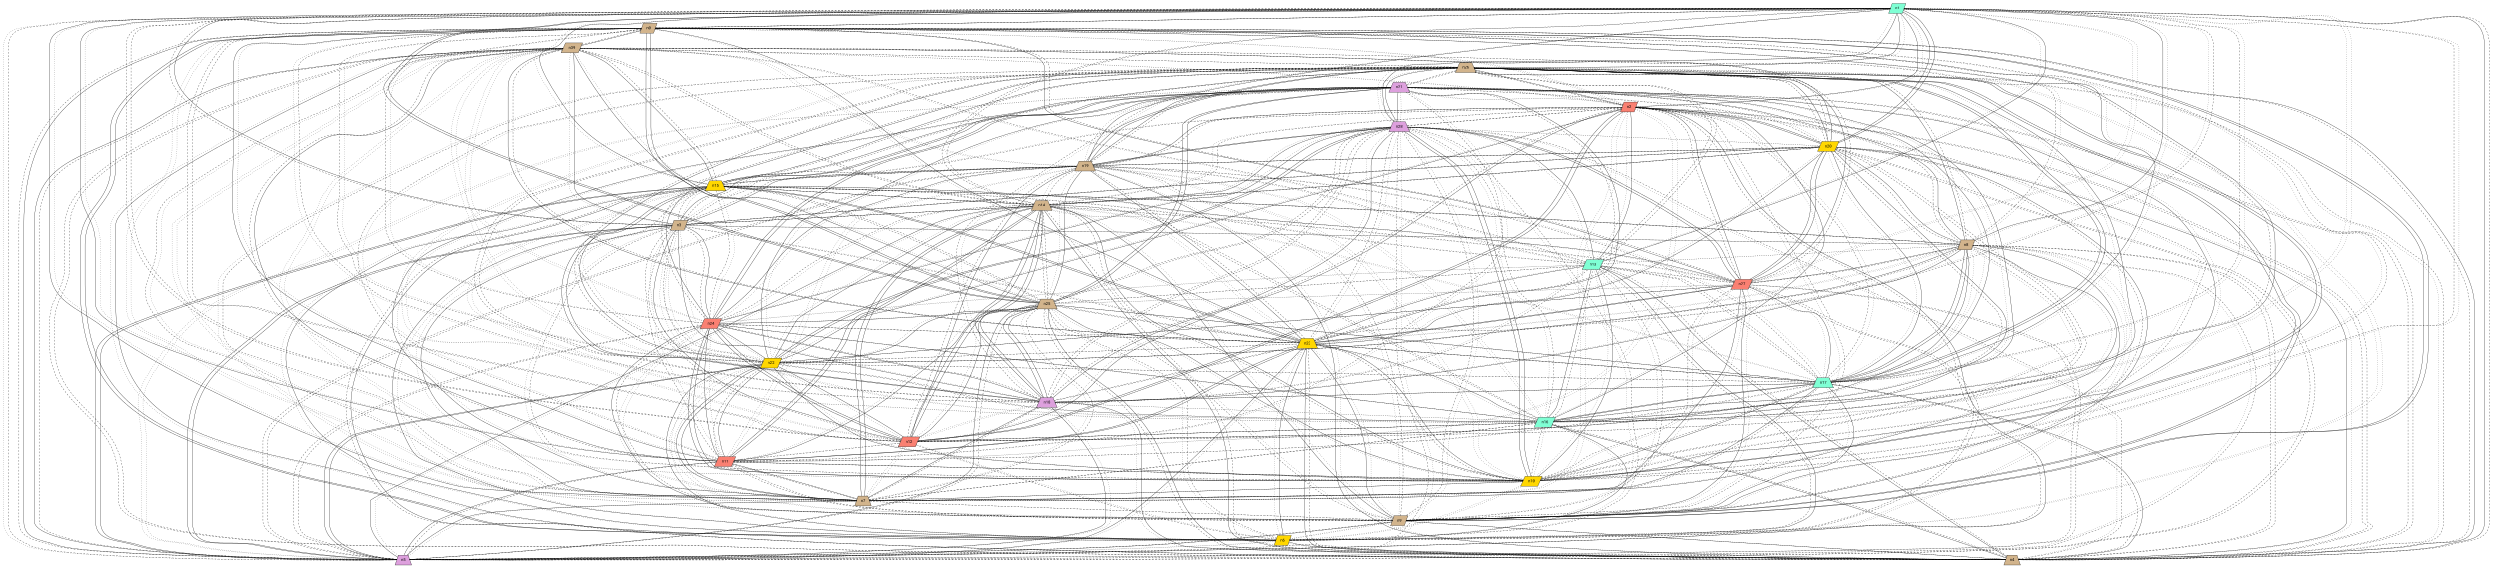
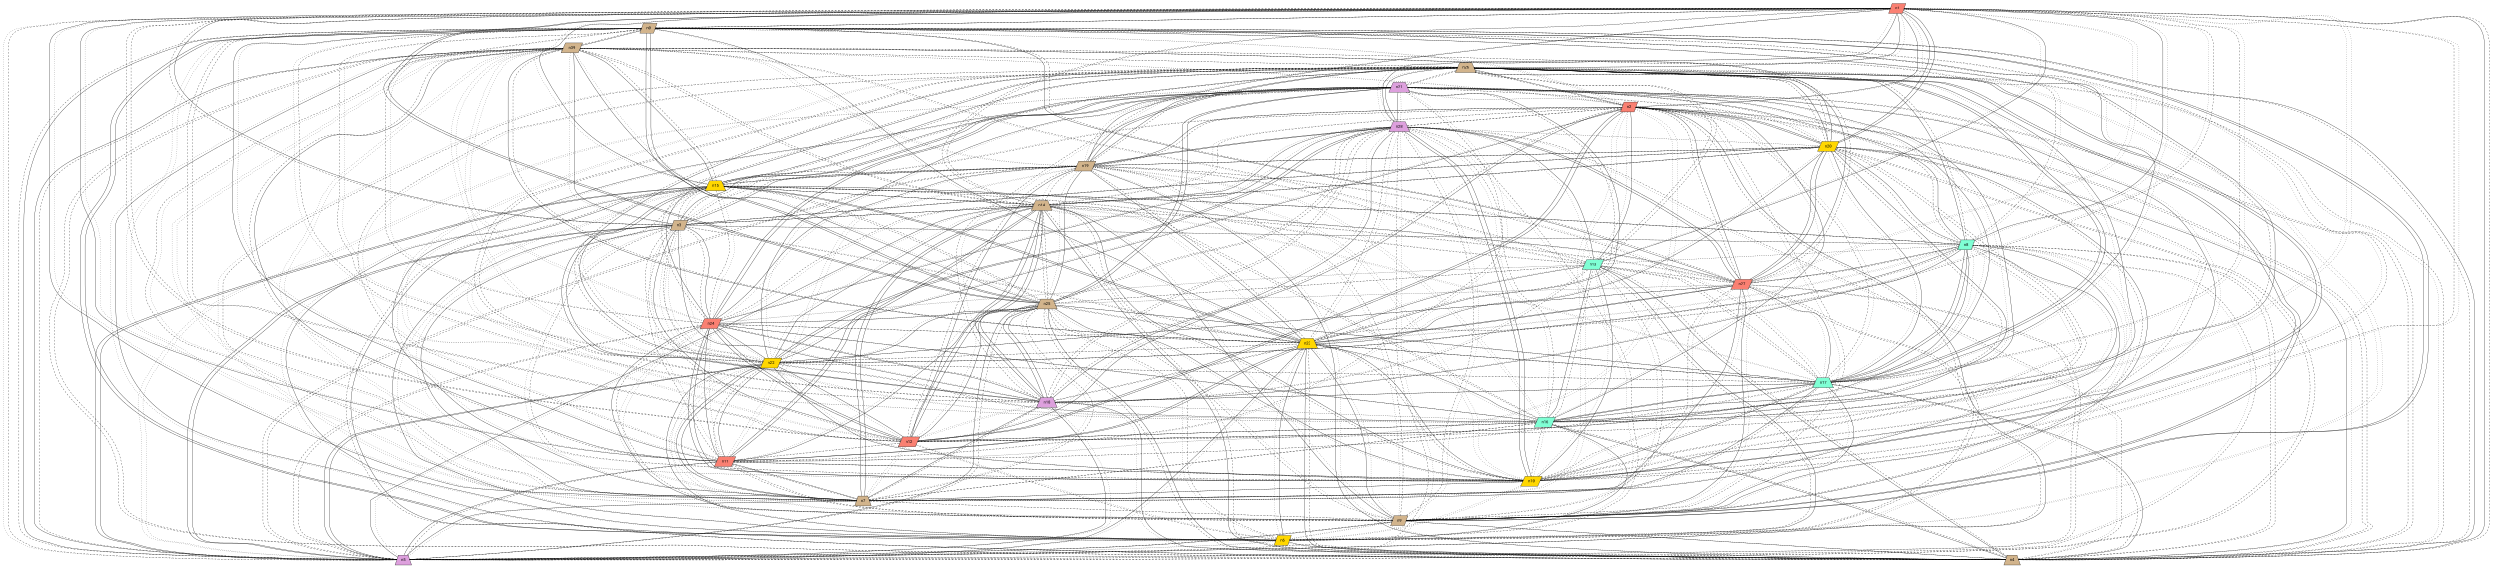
node "n1": fillcolor aquamarine -> salmon
node "n19": shape trapezium -> parallelogram
node "n8": fillcolor tan -> aquamarine
